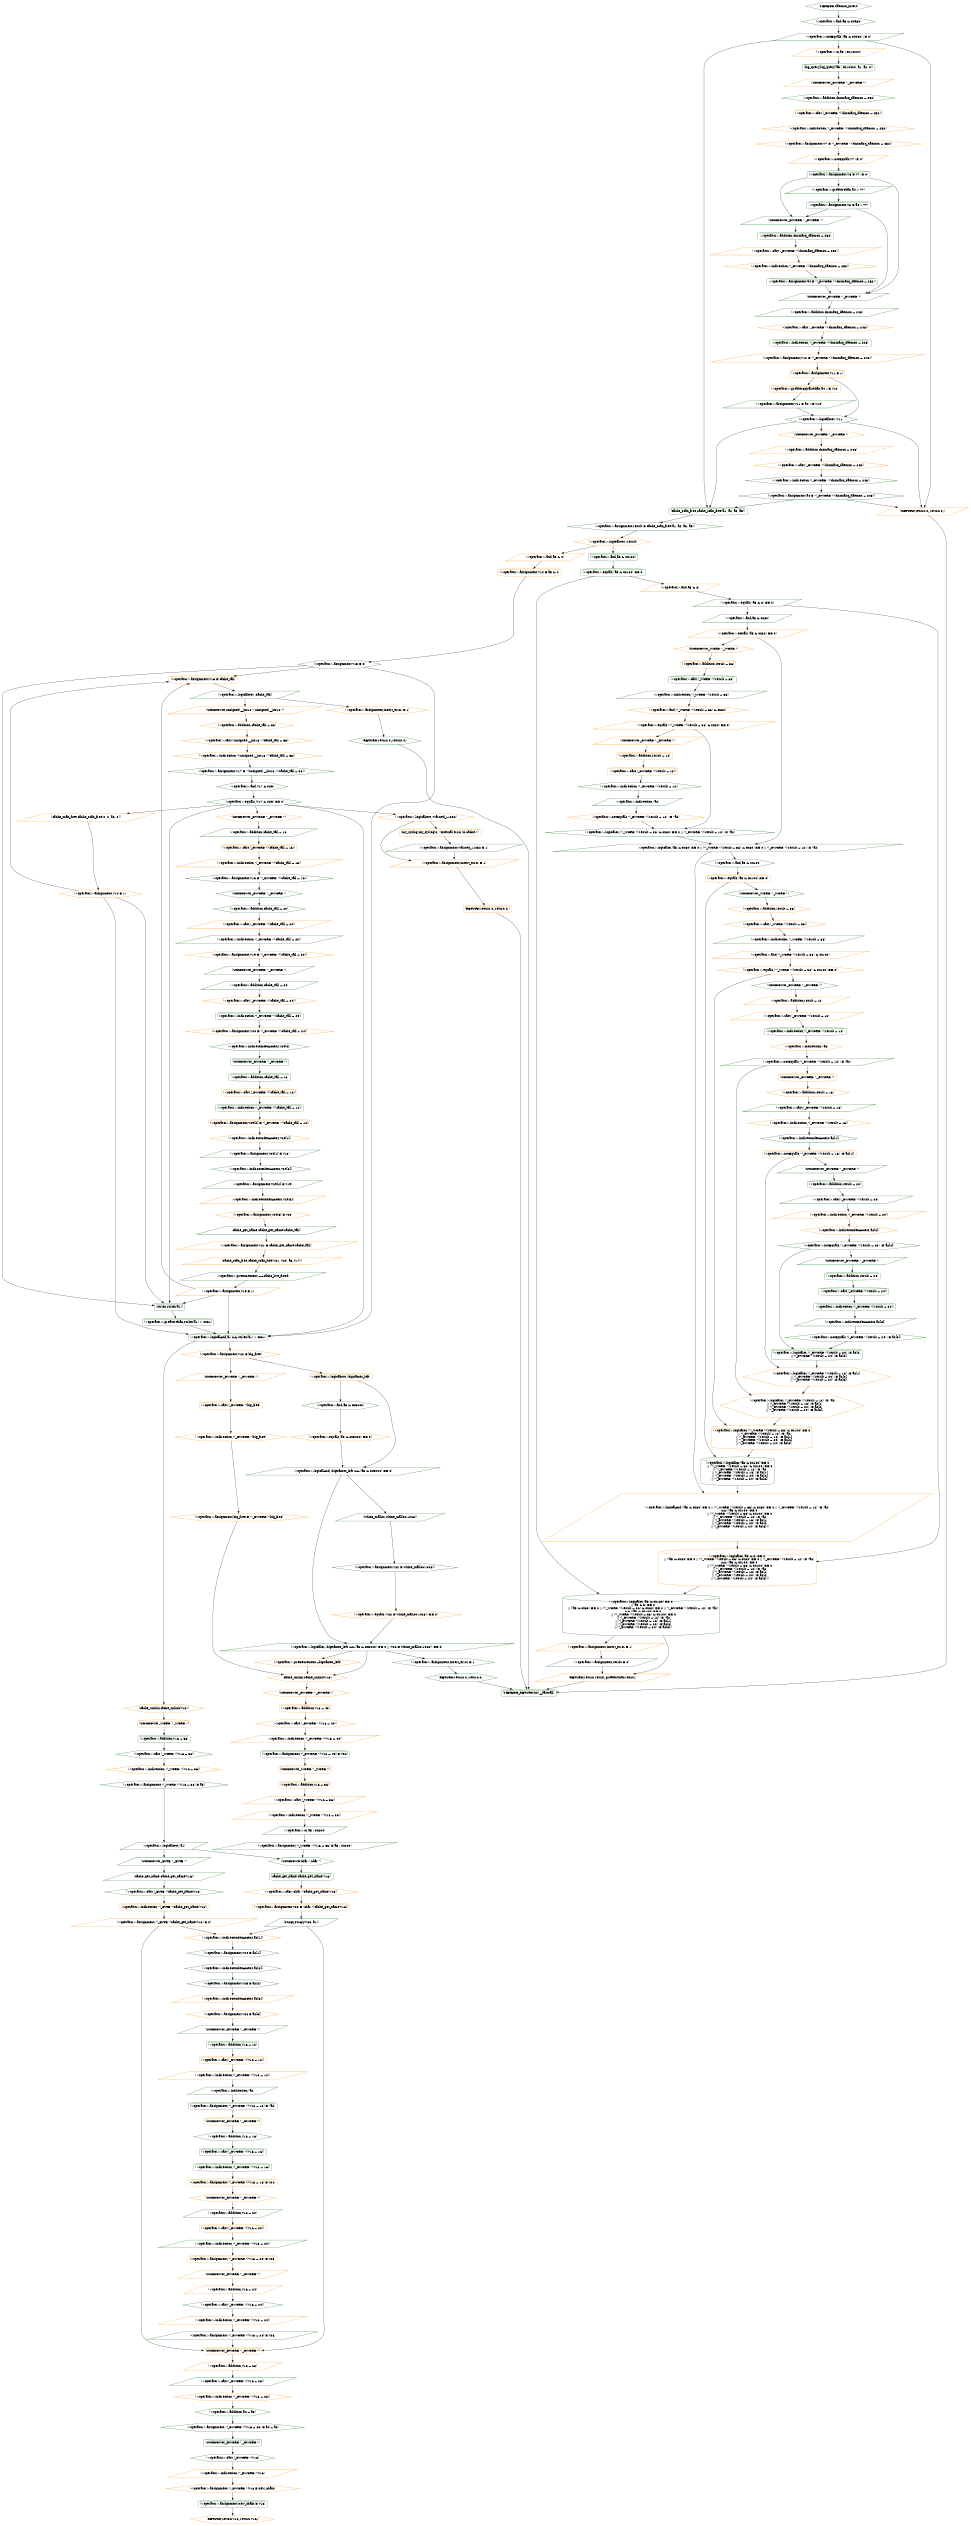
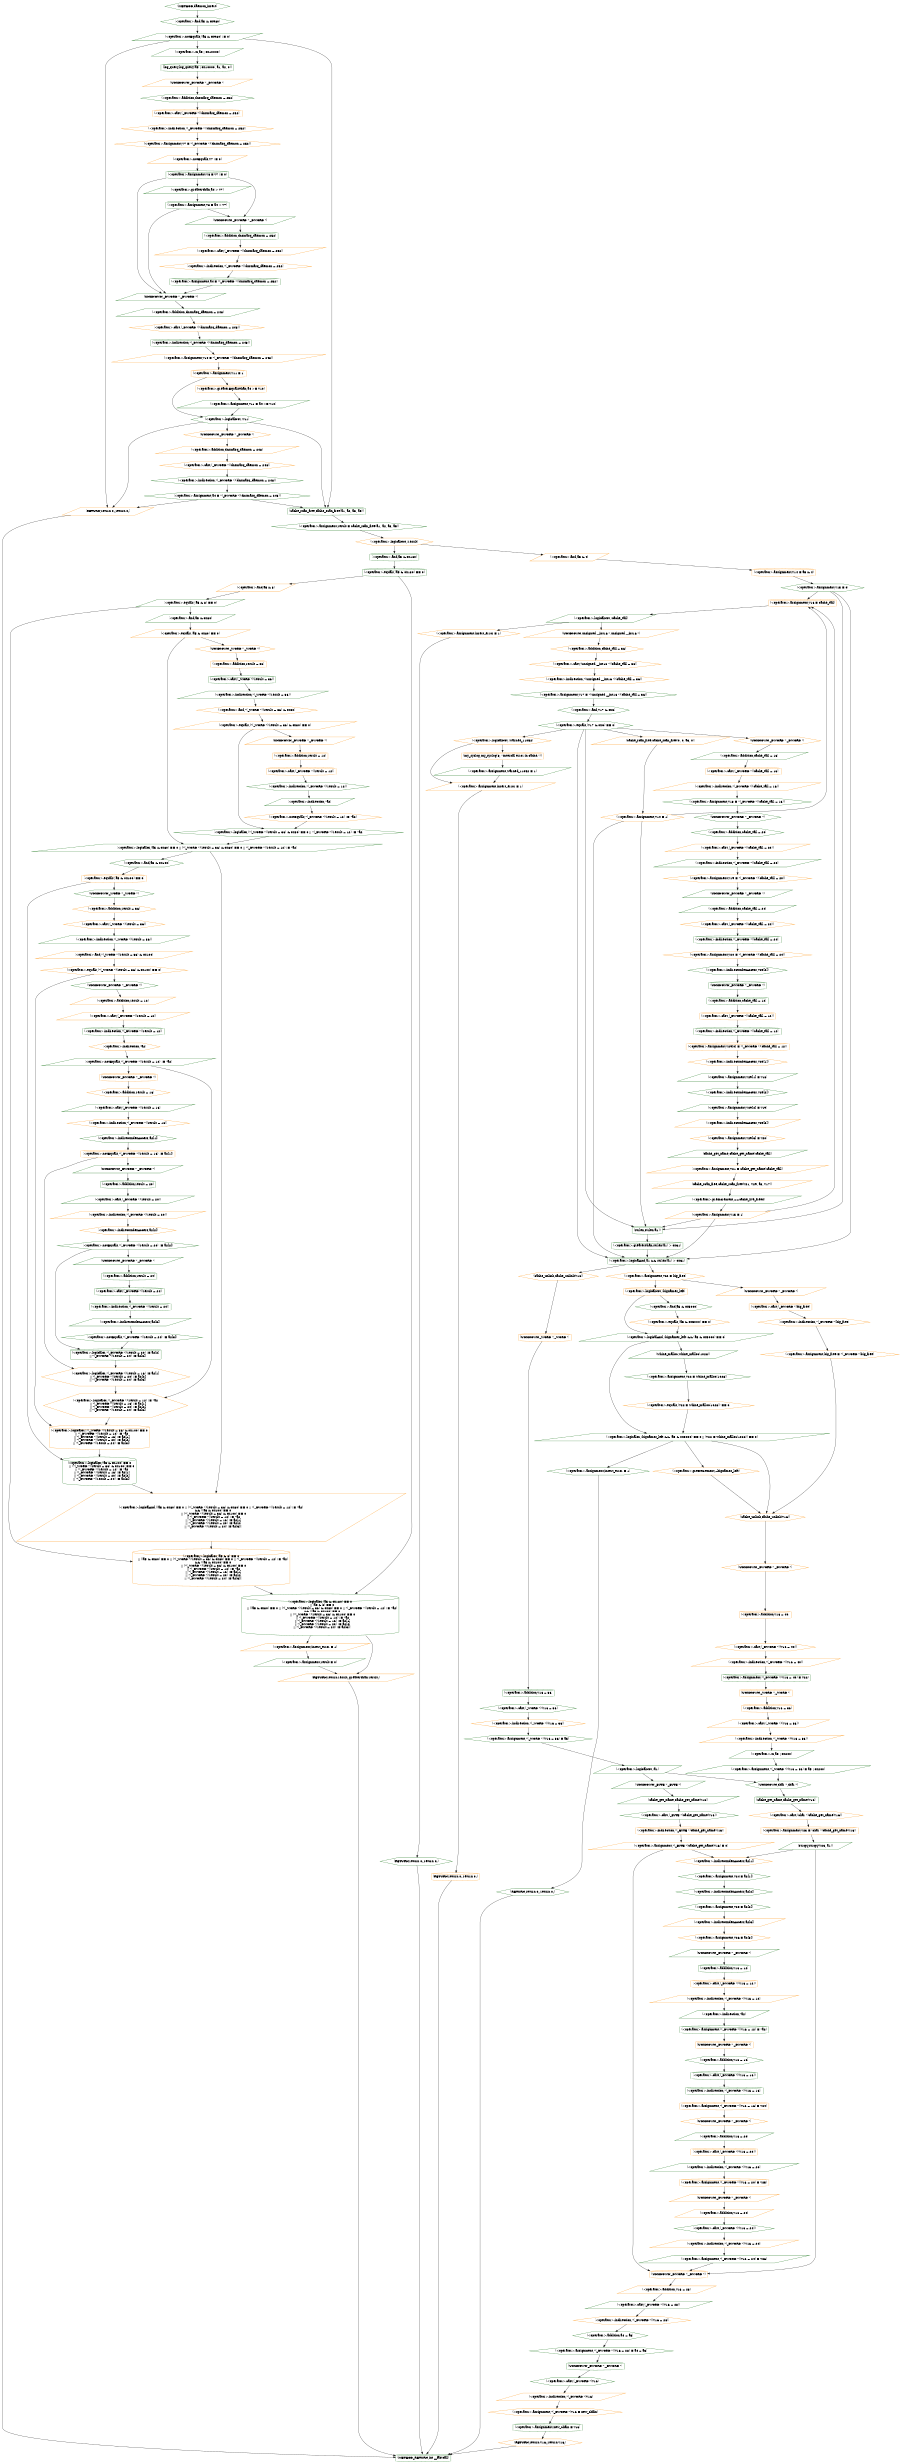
node "(<operator>.or,a5 | 0x10000)": color darkorange -> darkgreen
edge "(RETURN,return v16;,return v16;)" -> "(METHOD_RETURN,int __fastcall)": added
